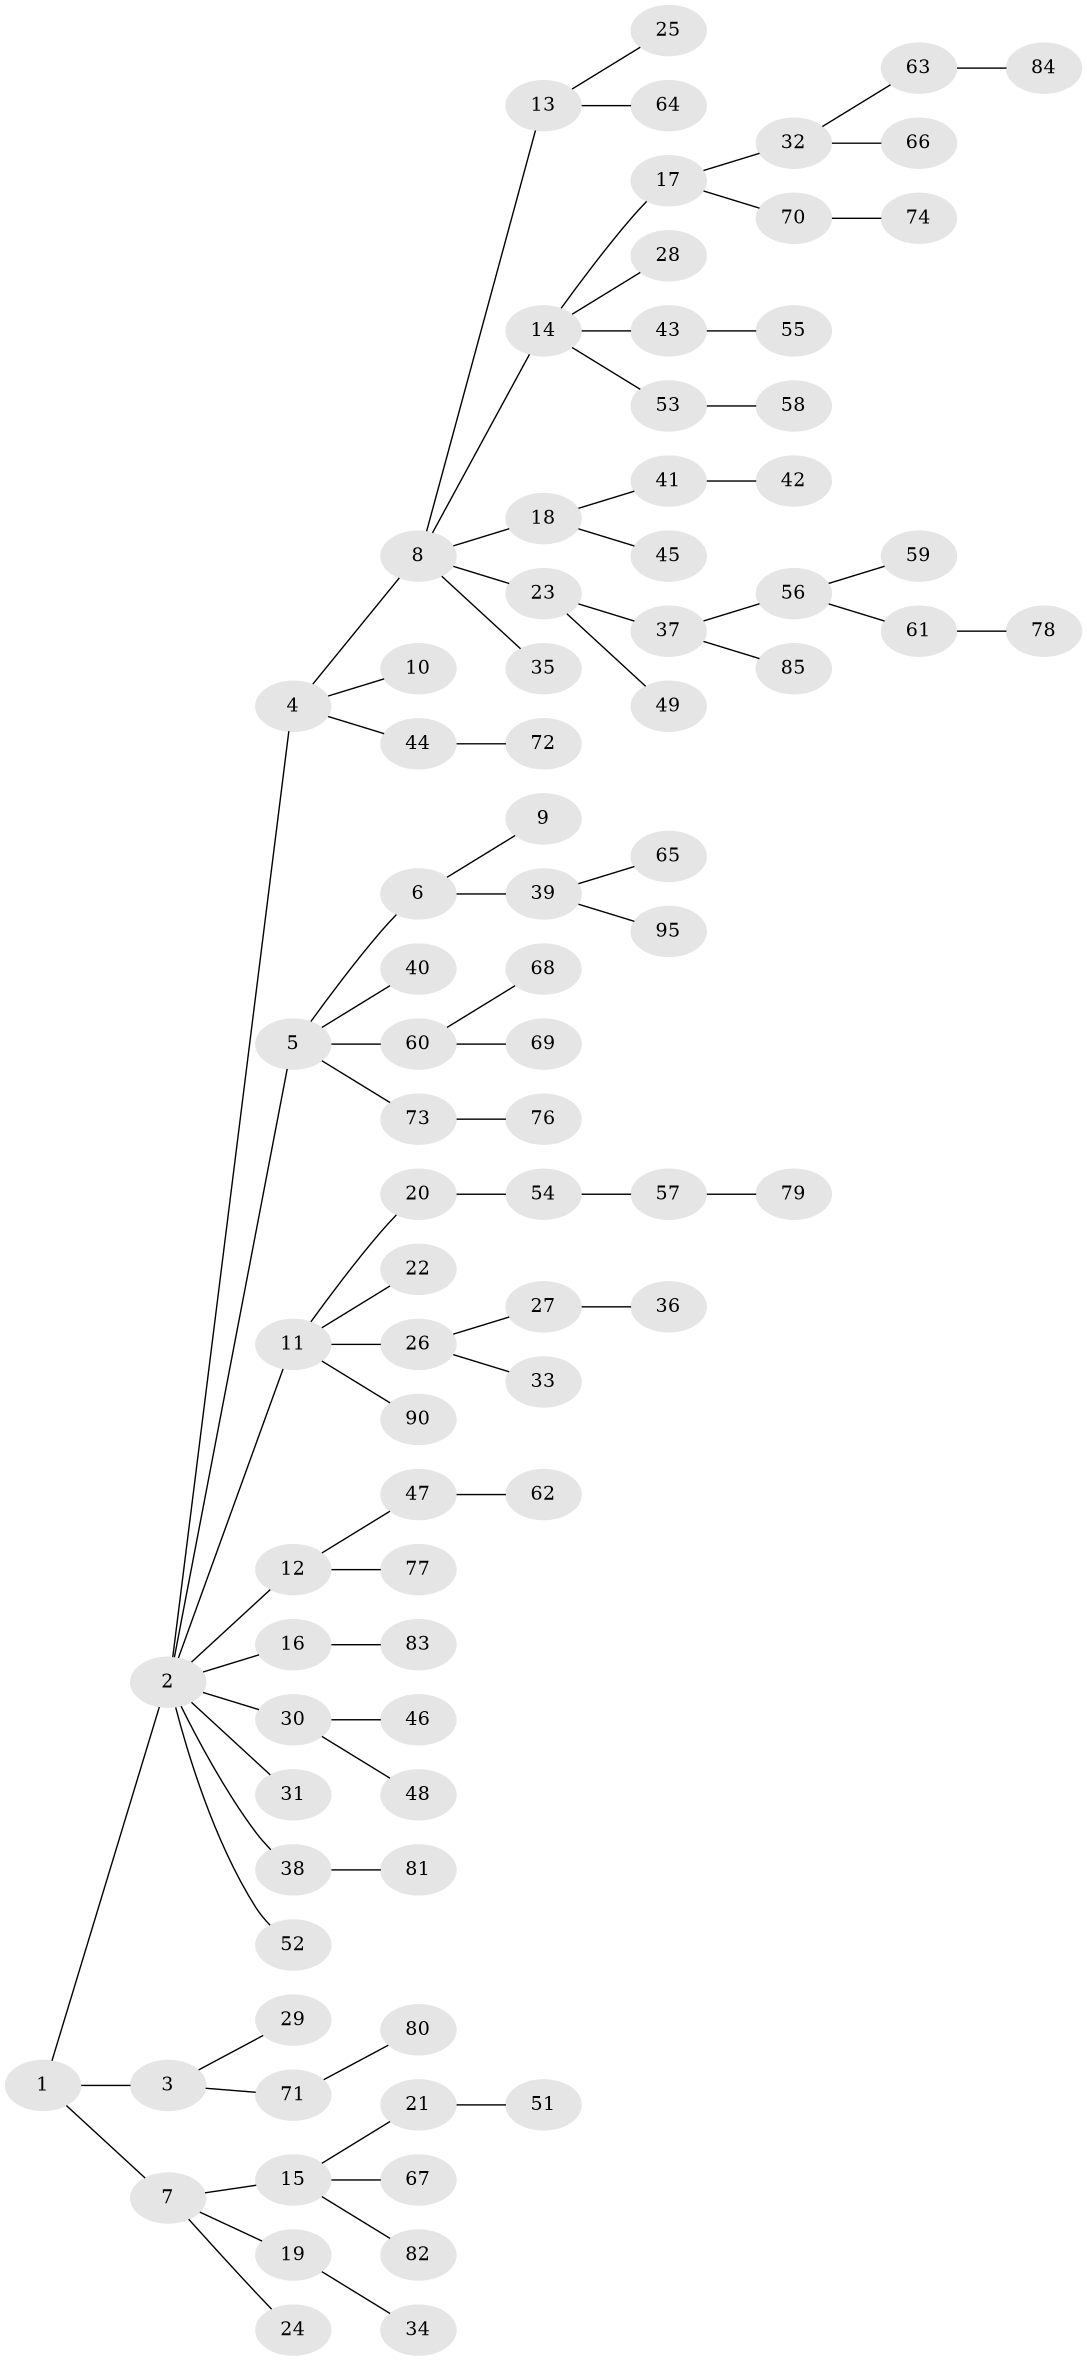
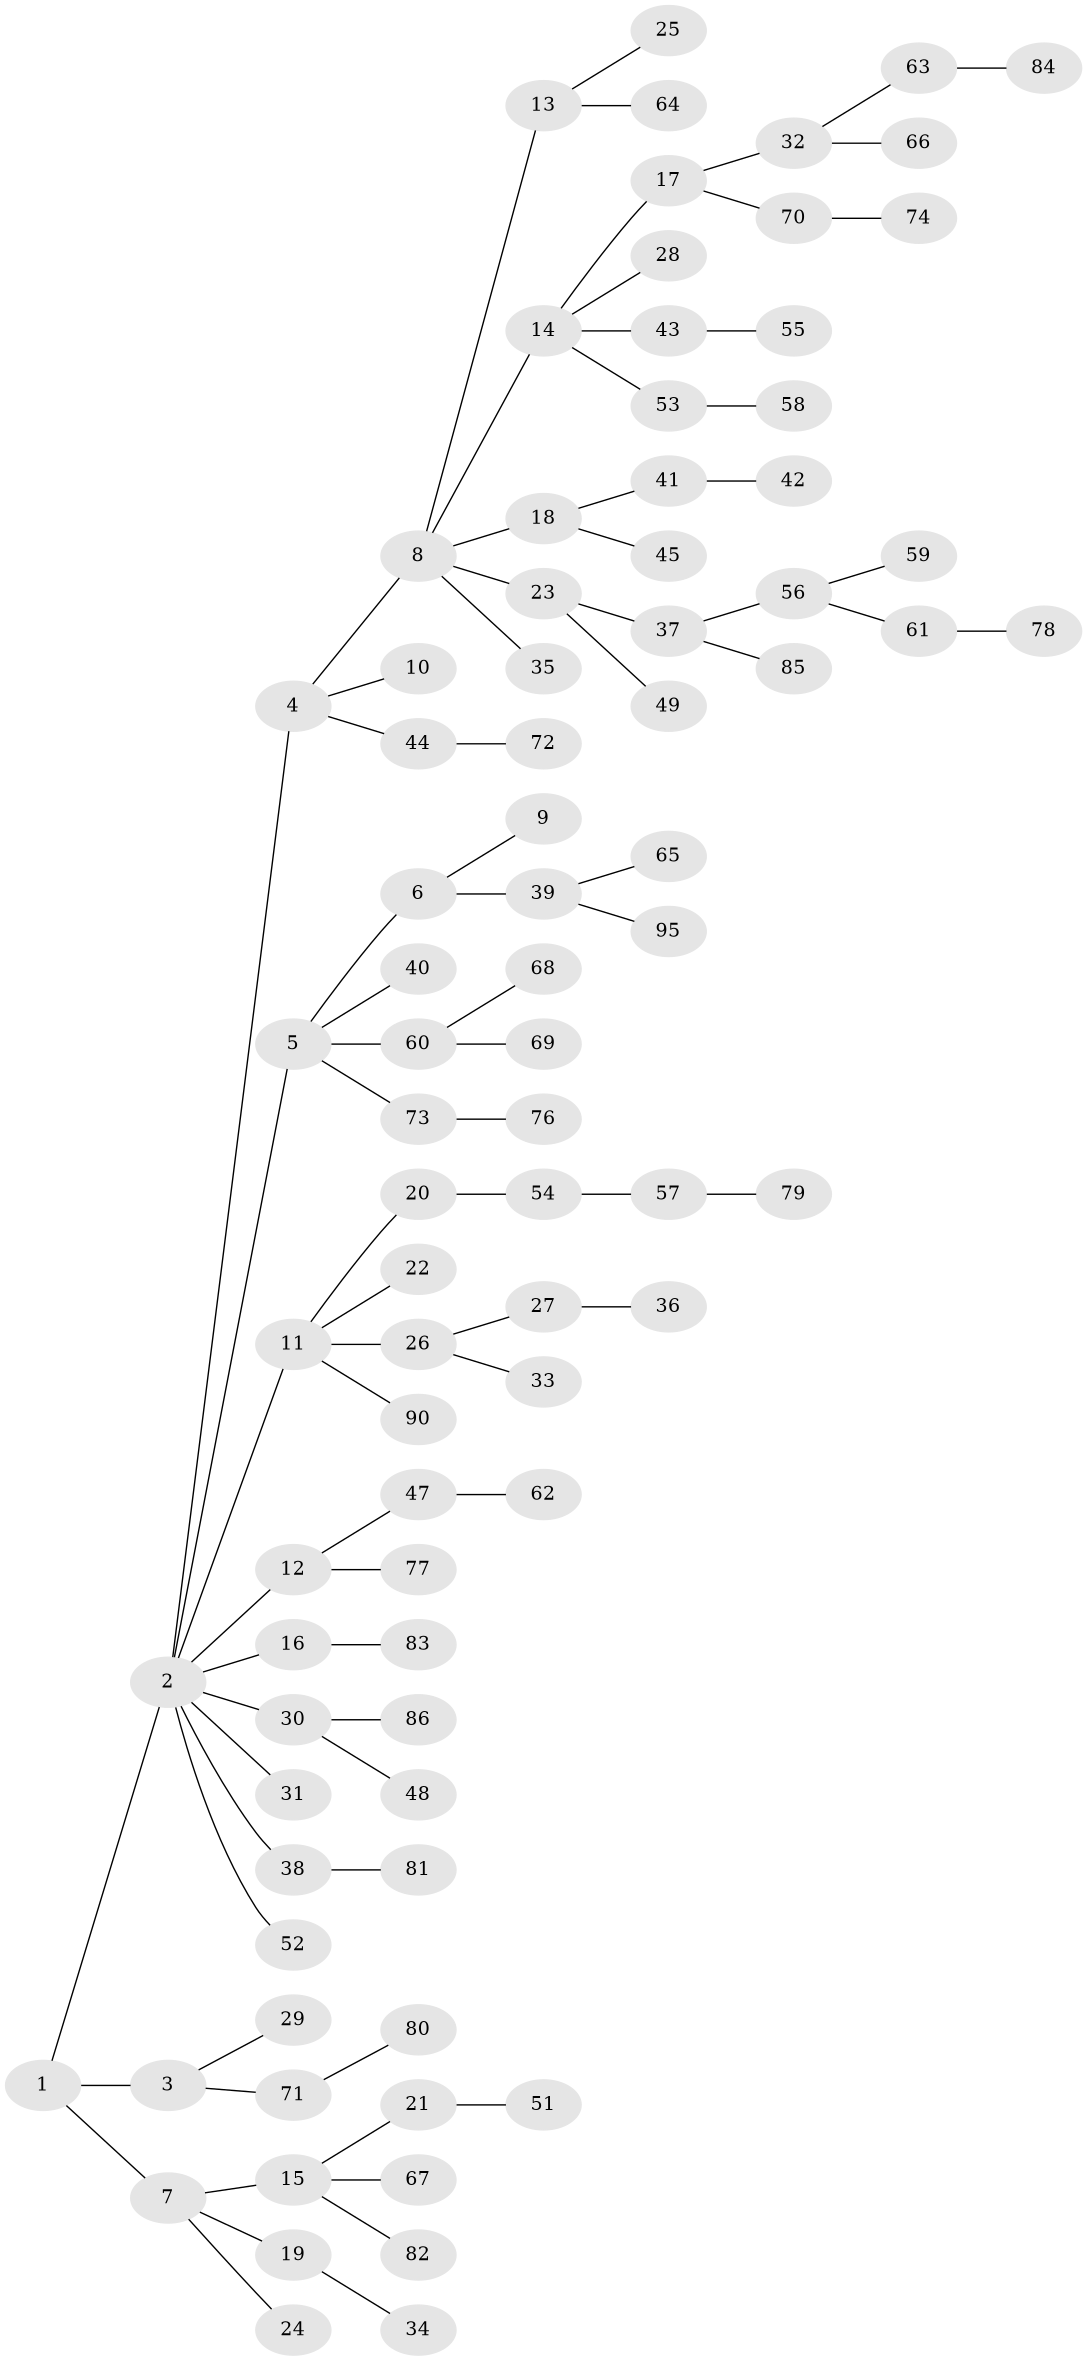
node "46": label "46" -> "86"
